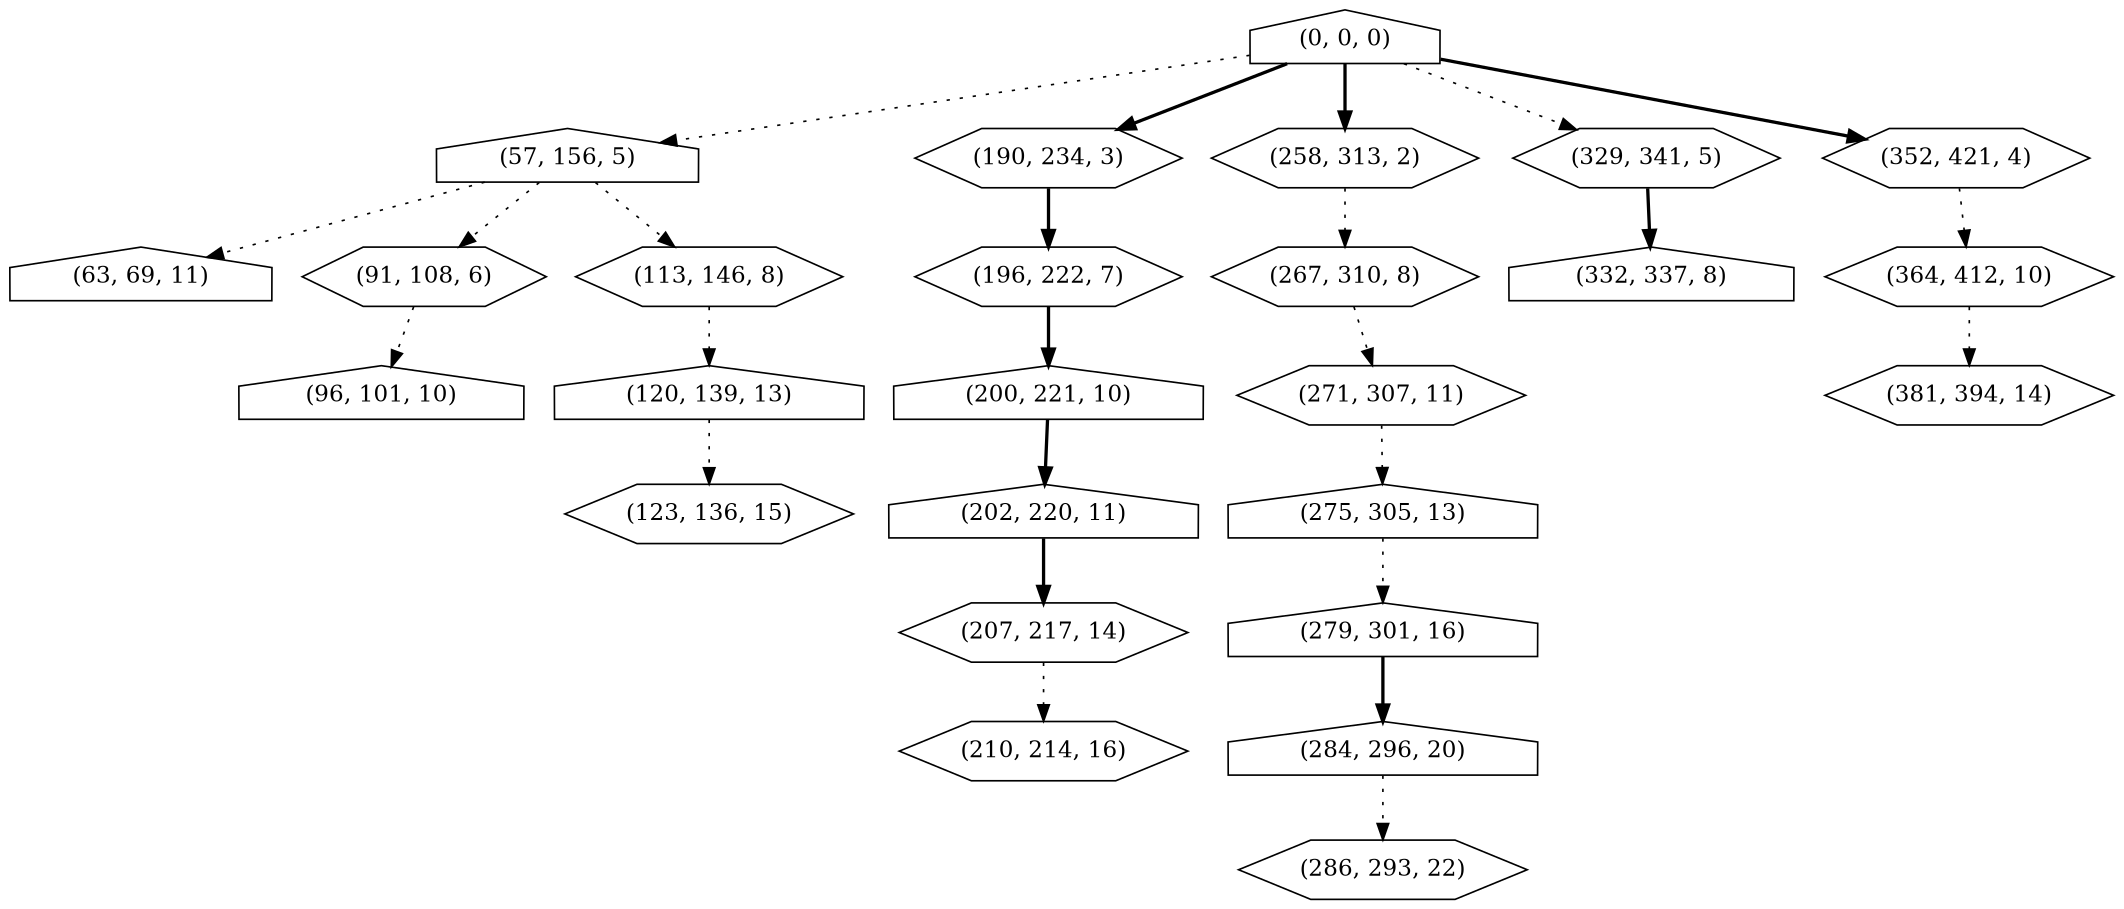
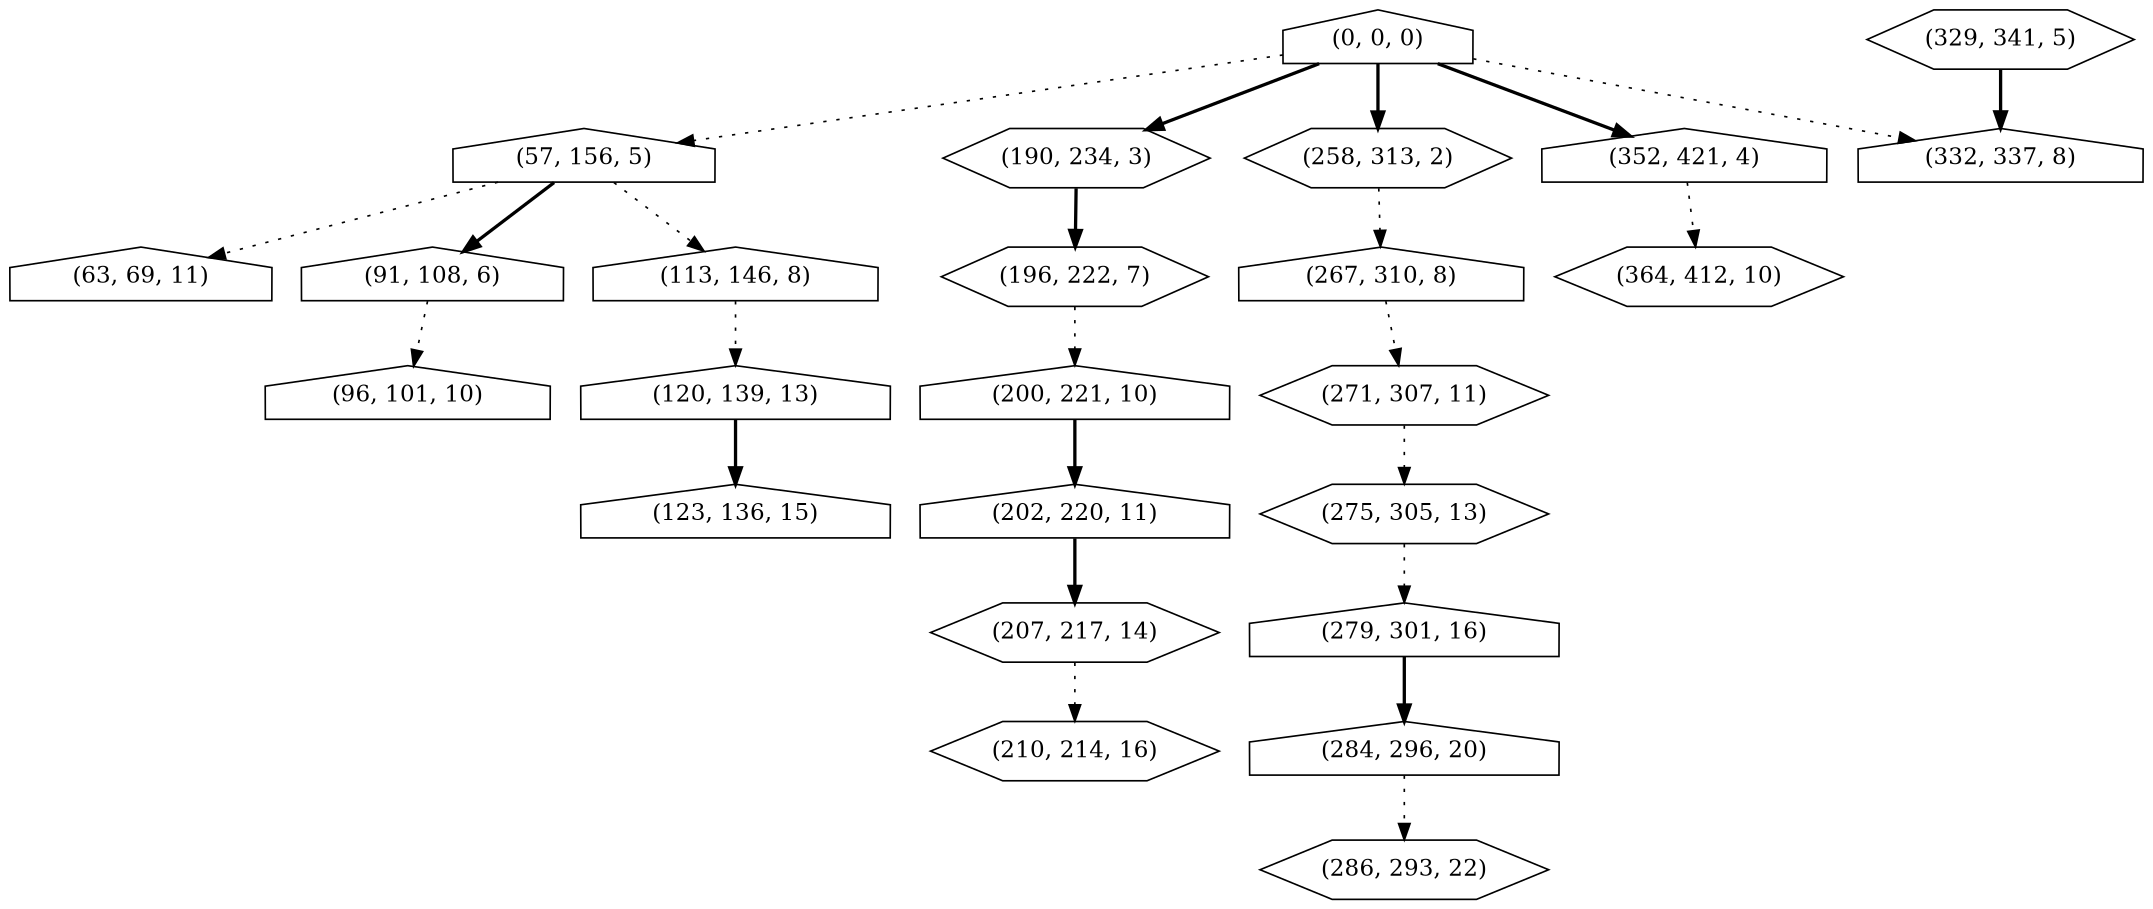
edge "(0, 0, 0)" -> "(329, 341, 5)": now "(0, 0, 0)" -> "(332, 337, 8)"
node "(352, 421, 4)": shape hexagon -> house
edge "(57, 156, 5)" -> "(91, 108, 6)": style dotted -> bold
node "(91, 108, 6)": shape hexagon -> house
node "(113, 146, 8)": shape hexagon -> house
node "(267, 310, 8)": shape hexagon -> house
edge "(196, 222, 7)" -> "(200, 221, 10)": style bold -> dotted
node "(381, 394, 14)": removed
edge "(120, 139, 13)" -> "(123, 136, 15)": style dotted -> bold
node "(123, 136, 15)": shape hexagon -> house
node "(275, 305, 13)": shape house -> hexagon
